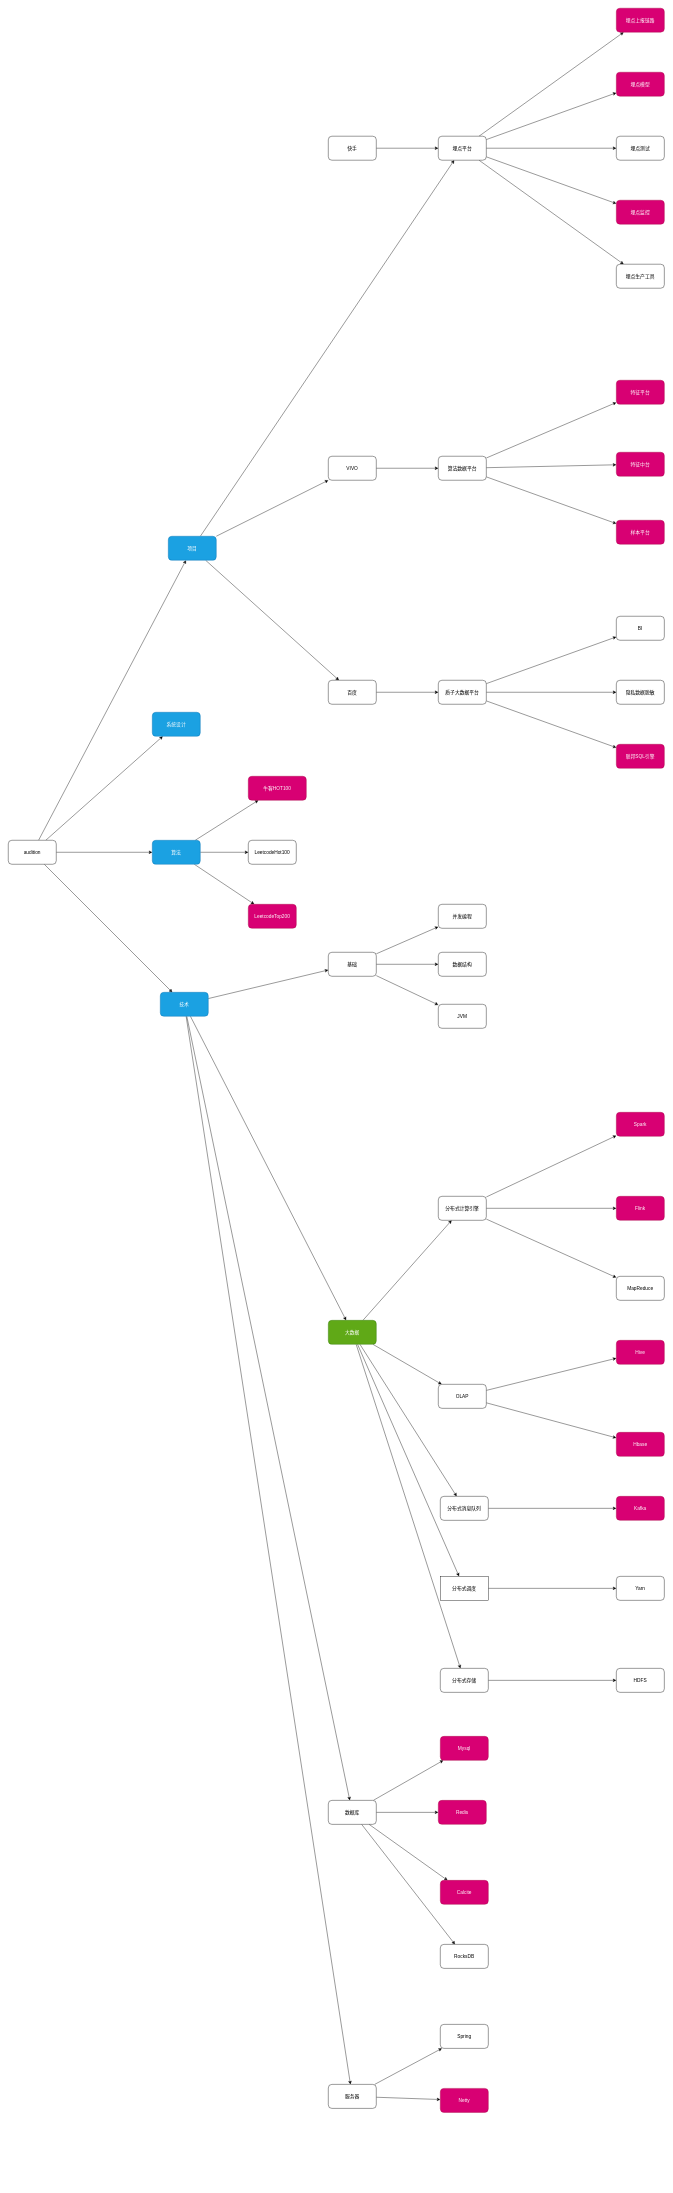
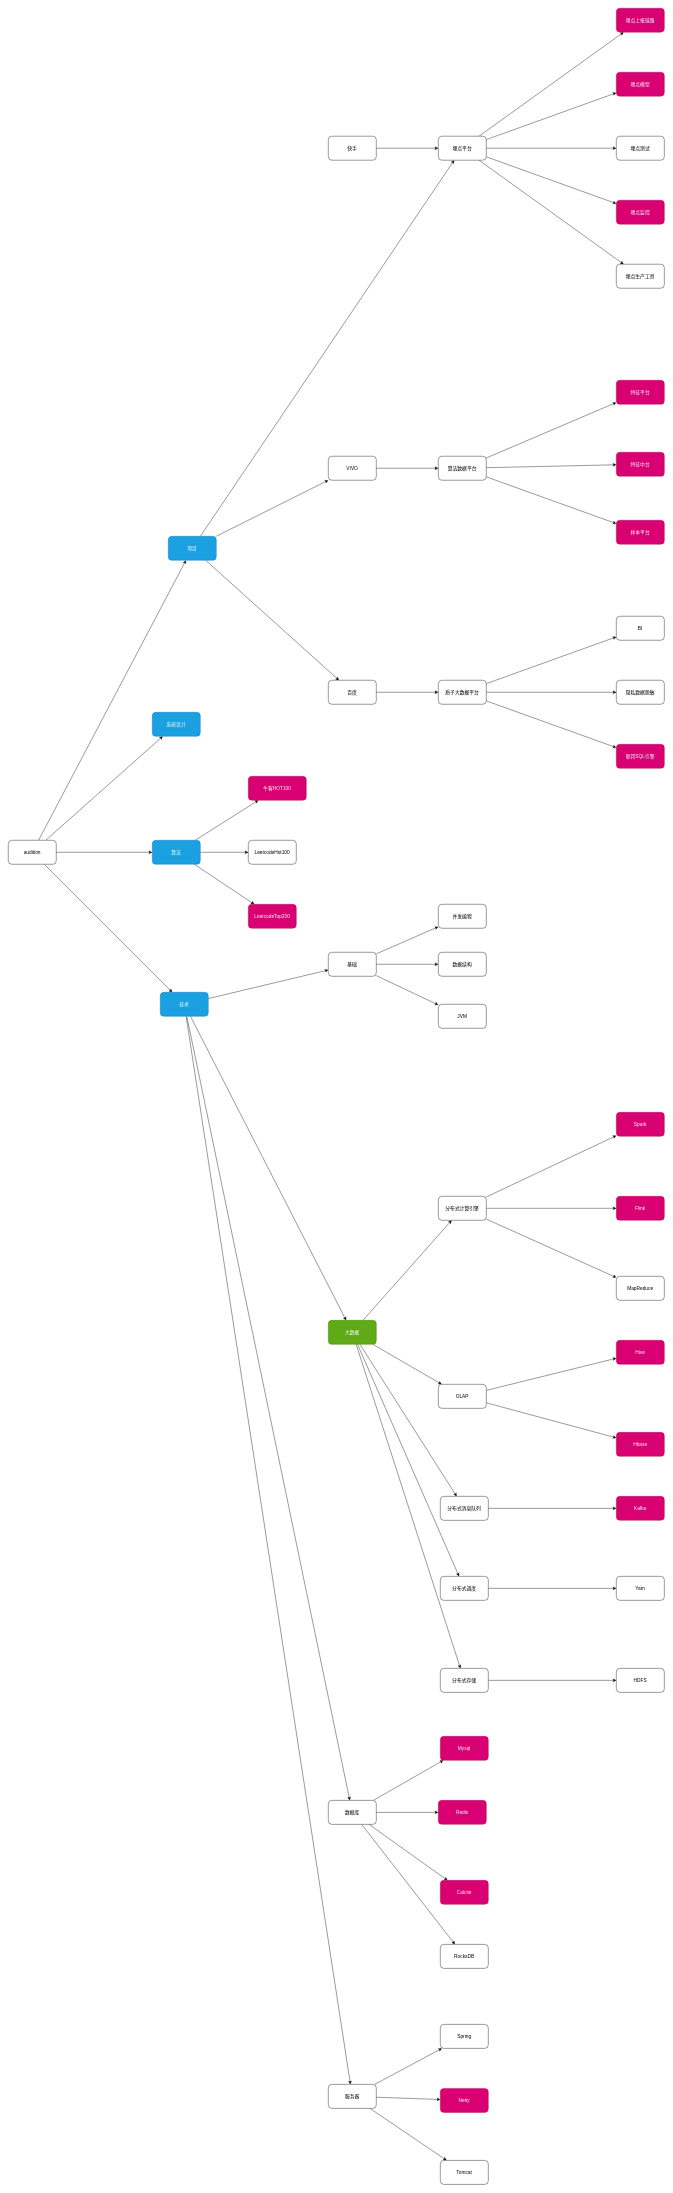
node "分布式调度": shape rectangle -> rounded rectangle
edge "服务器" -> "Tomcat": added
node "Tomcat": added
